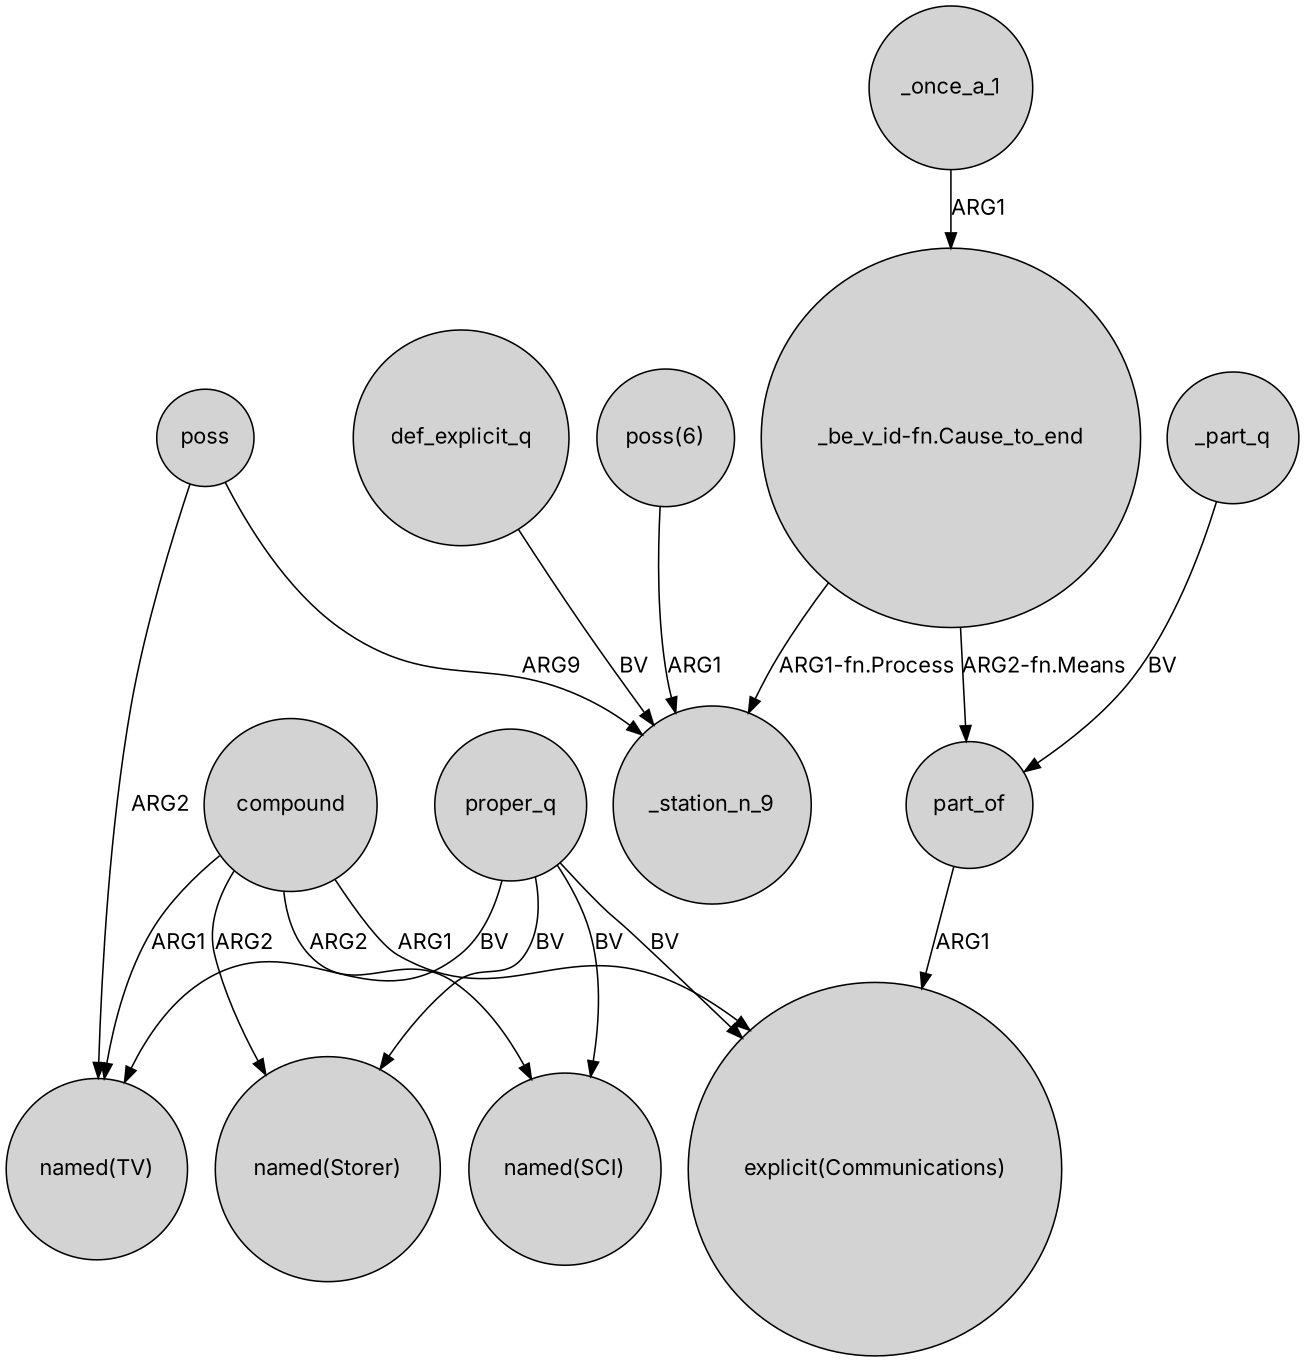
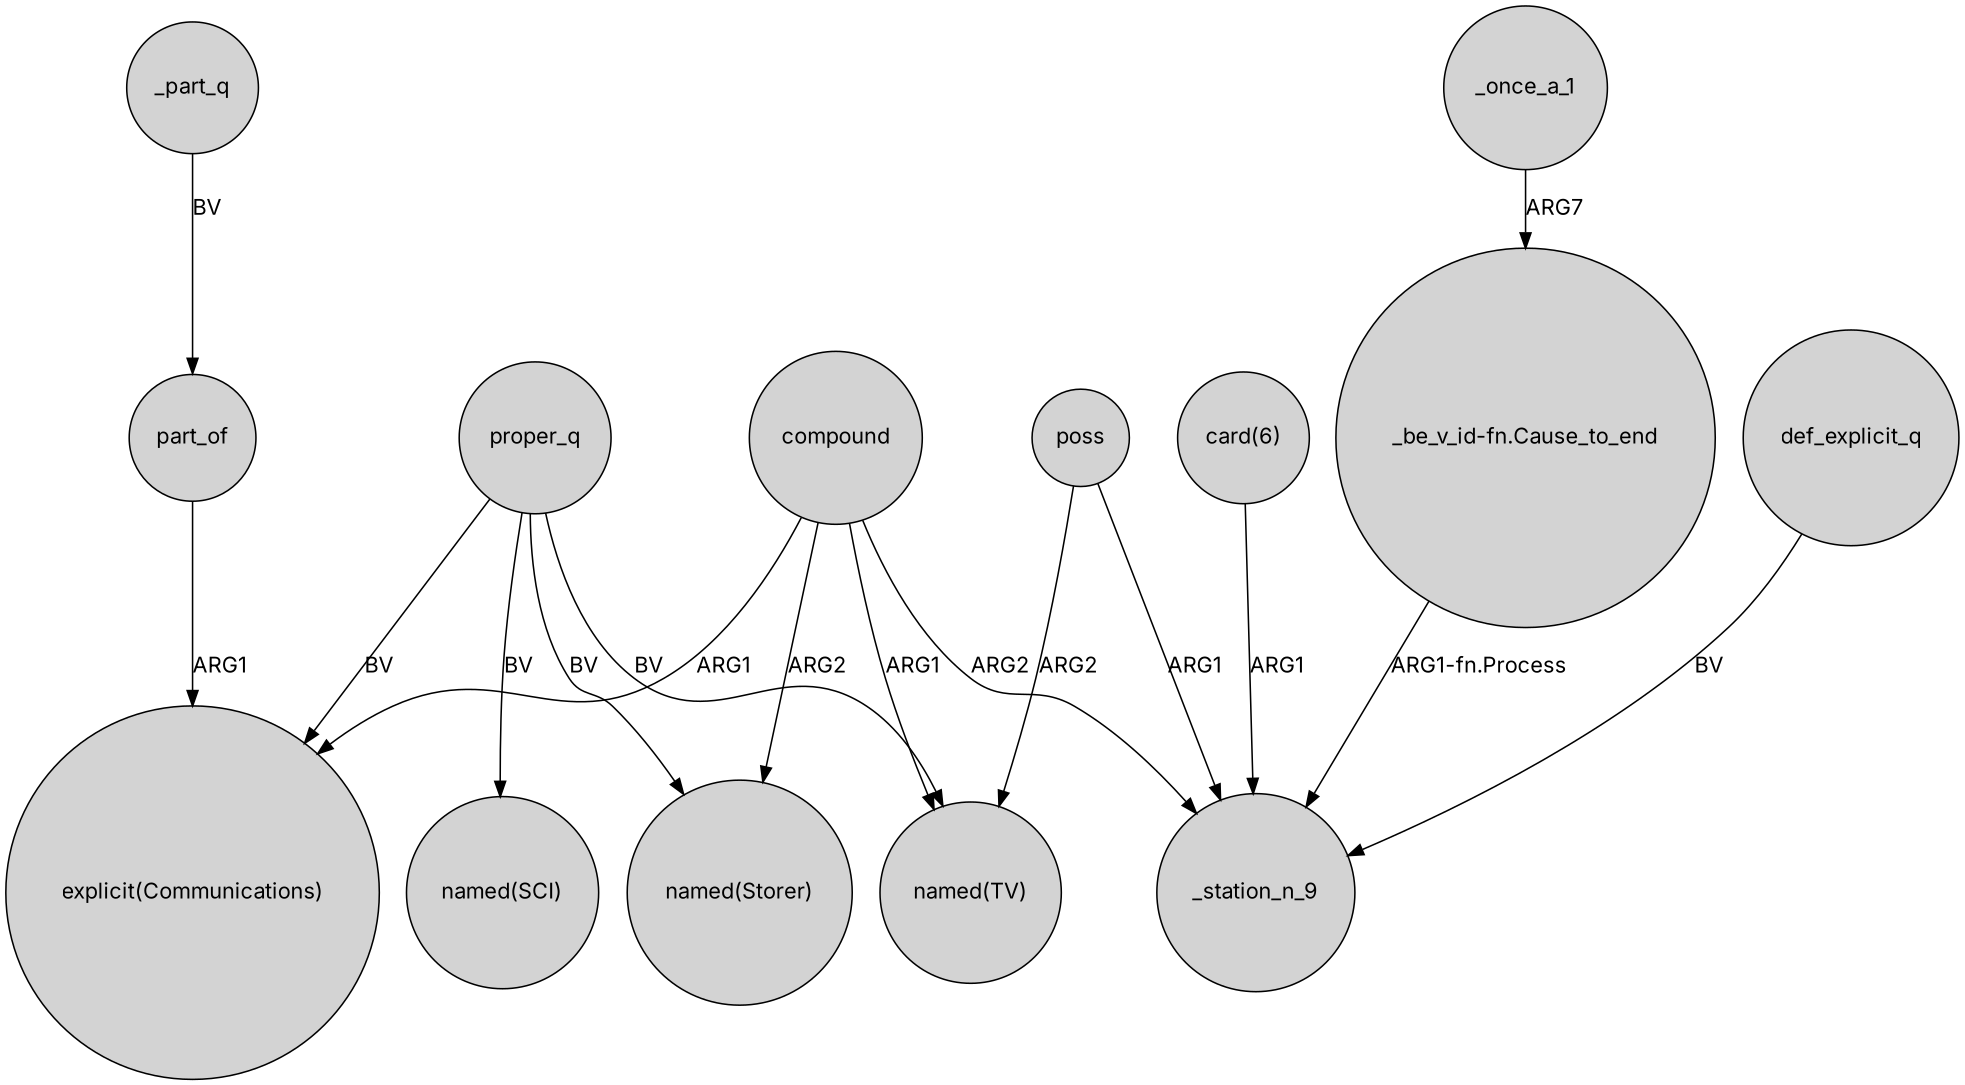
edge "_once_a_1" -> "_be_v_id-fn.Cause_to_end": label "ARG1" -> "ARG7"
node "poss(6)": label "poss(6)" -> "card(6)"
edge "poss" -> "_station_n_9": label "ARG9" -> "ARG1"
edge "_be_v_id-fn.Cause_to_end" -> "part_of": removed, label "ARG2-fn.Means"
edge "compound" -> "named(SCI)": now "compound" -> "_station_n_9"
